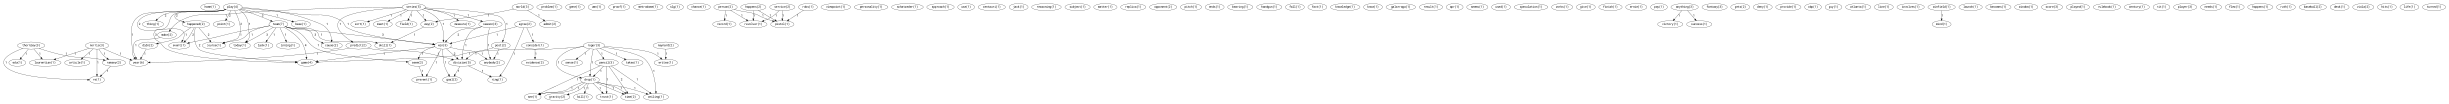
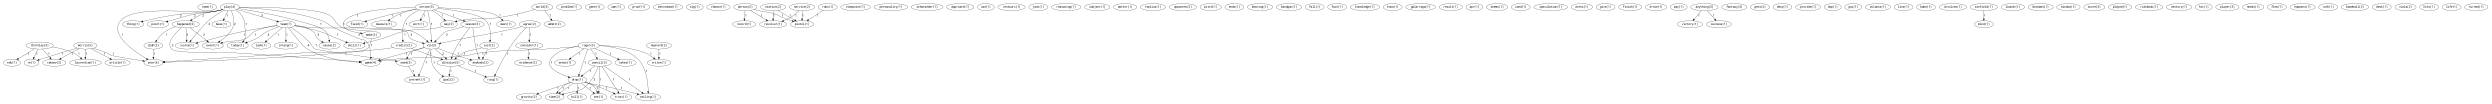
node "happens(2)": label "happens(2)" -> "station(2)"
node "babe(1)": added
edge "ramsey(2)" -> "re(1)": removed, label "1"
